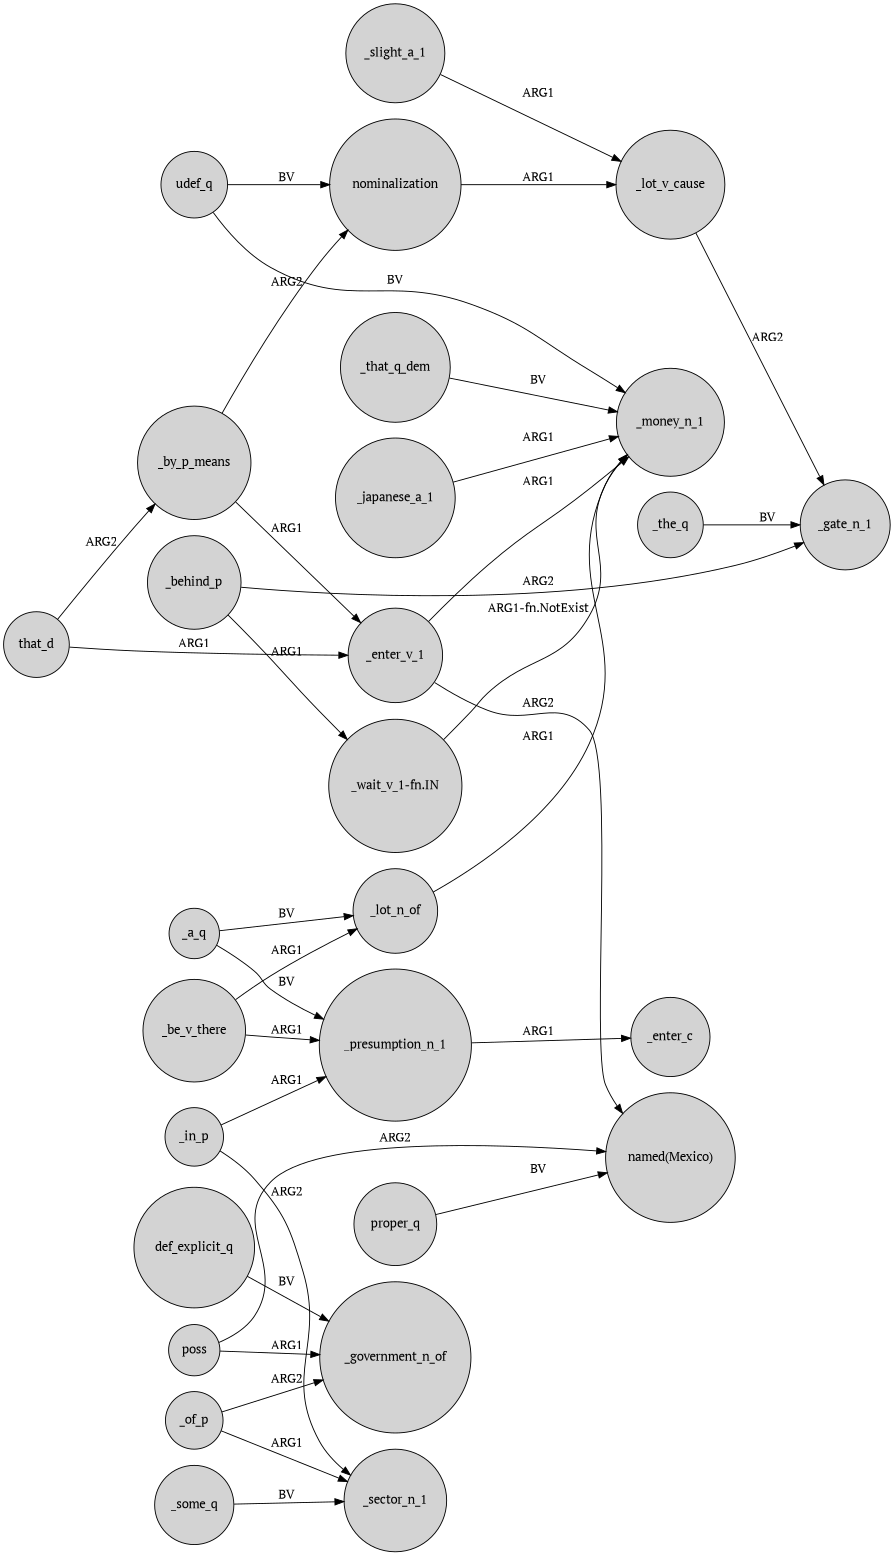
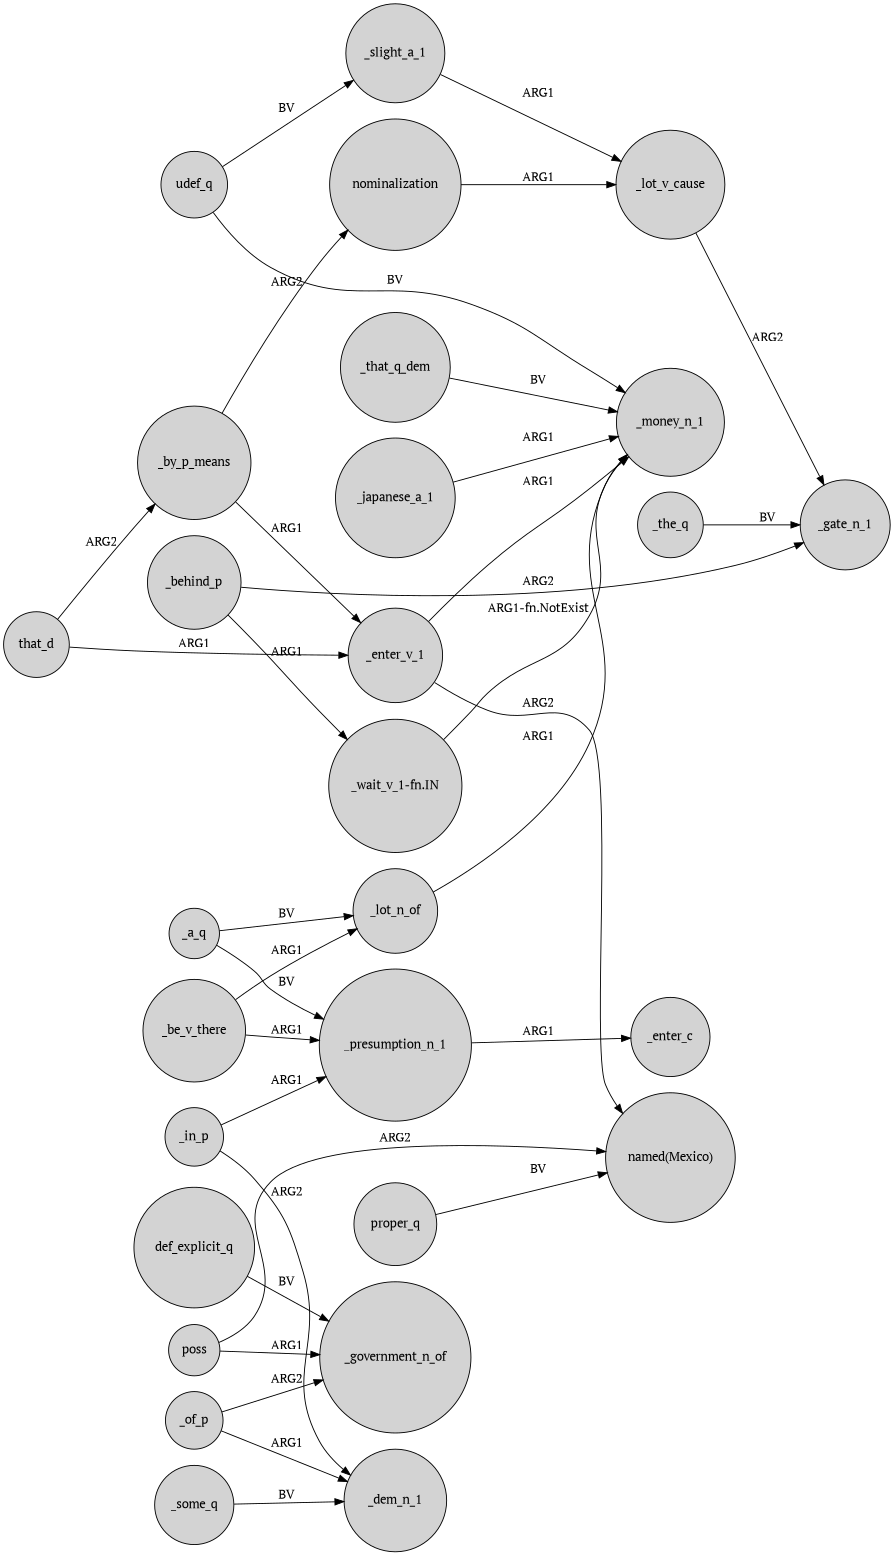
edge "udef_q" -> "nominalization": now "udef_q" -> "_slight_a_1"
node "_sector_n_1": label "_sector_n_1" -> "_dem_n_1"
